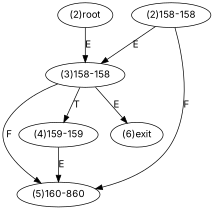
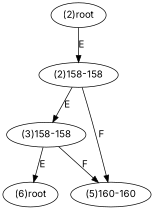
edge "(2)root" -> "(3)158-158": now "(2)root" -> "(2)158-158"
node "(4)159-159": removed
node "(6)exit": label "(6)exit" -> "(6)root"
node "(5)160-860": label "(5)160-860" -> "(5)160-160"
